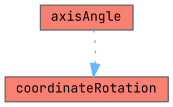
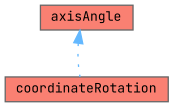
edge "axisAngle" -> "coordinateRotation": reversed
